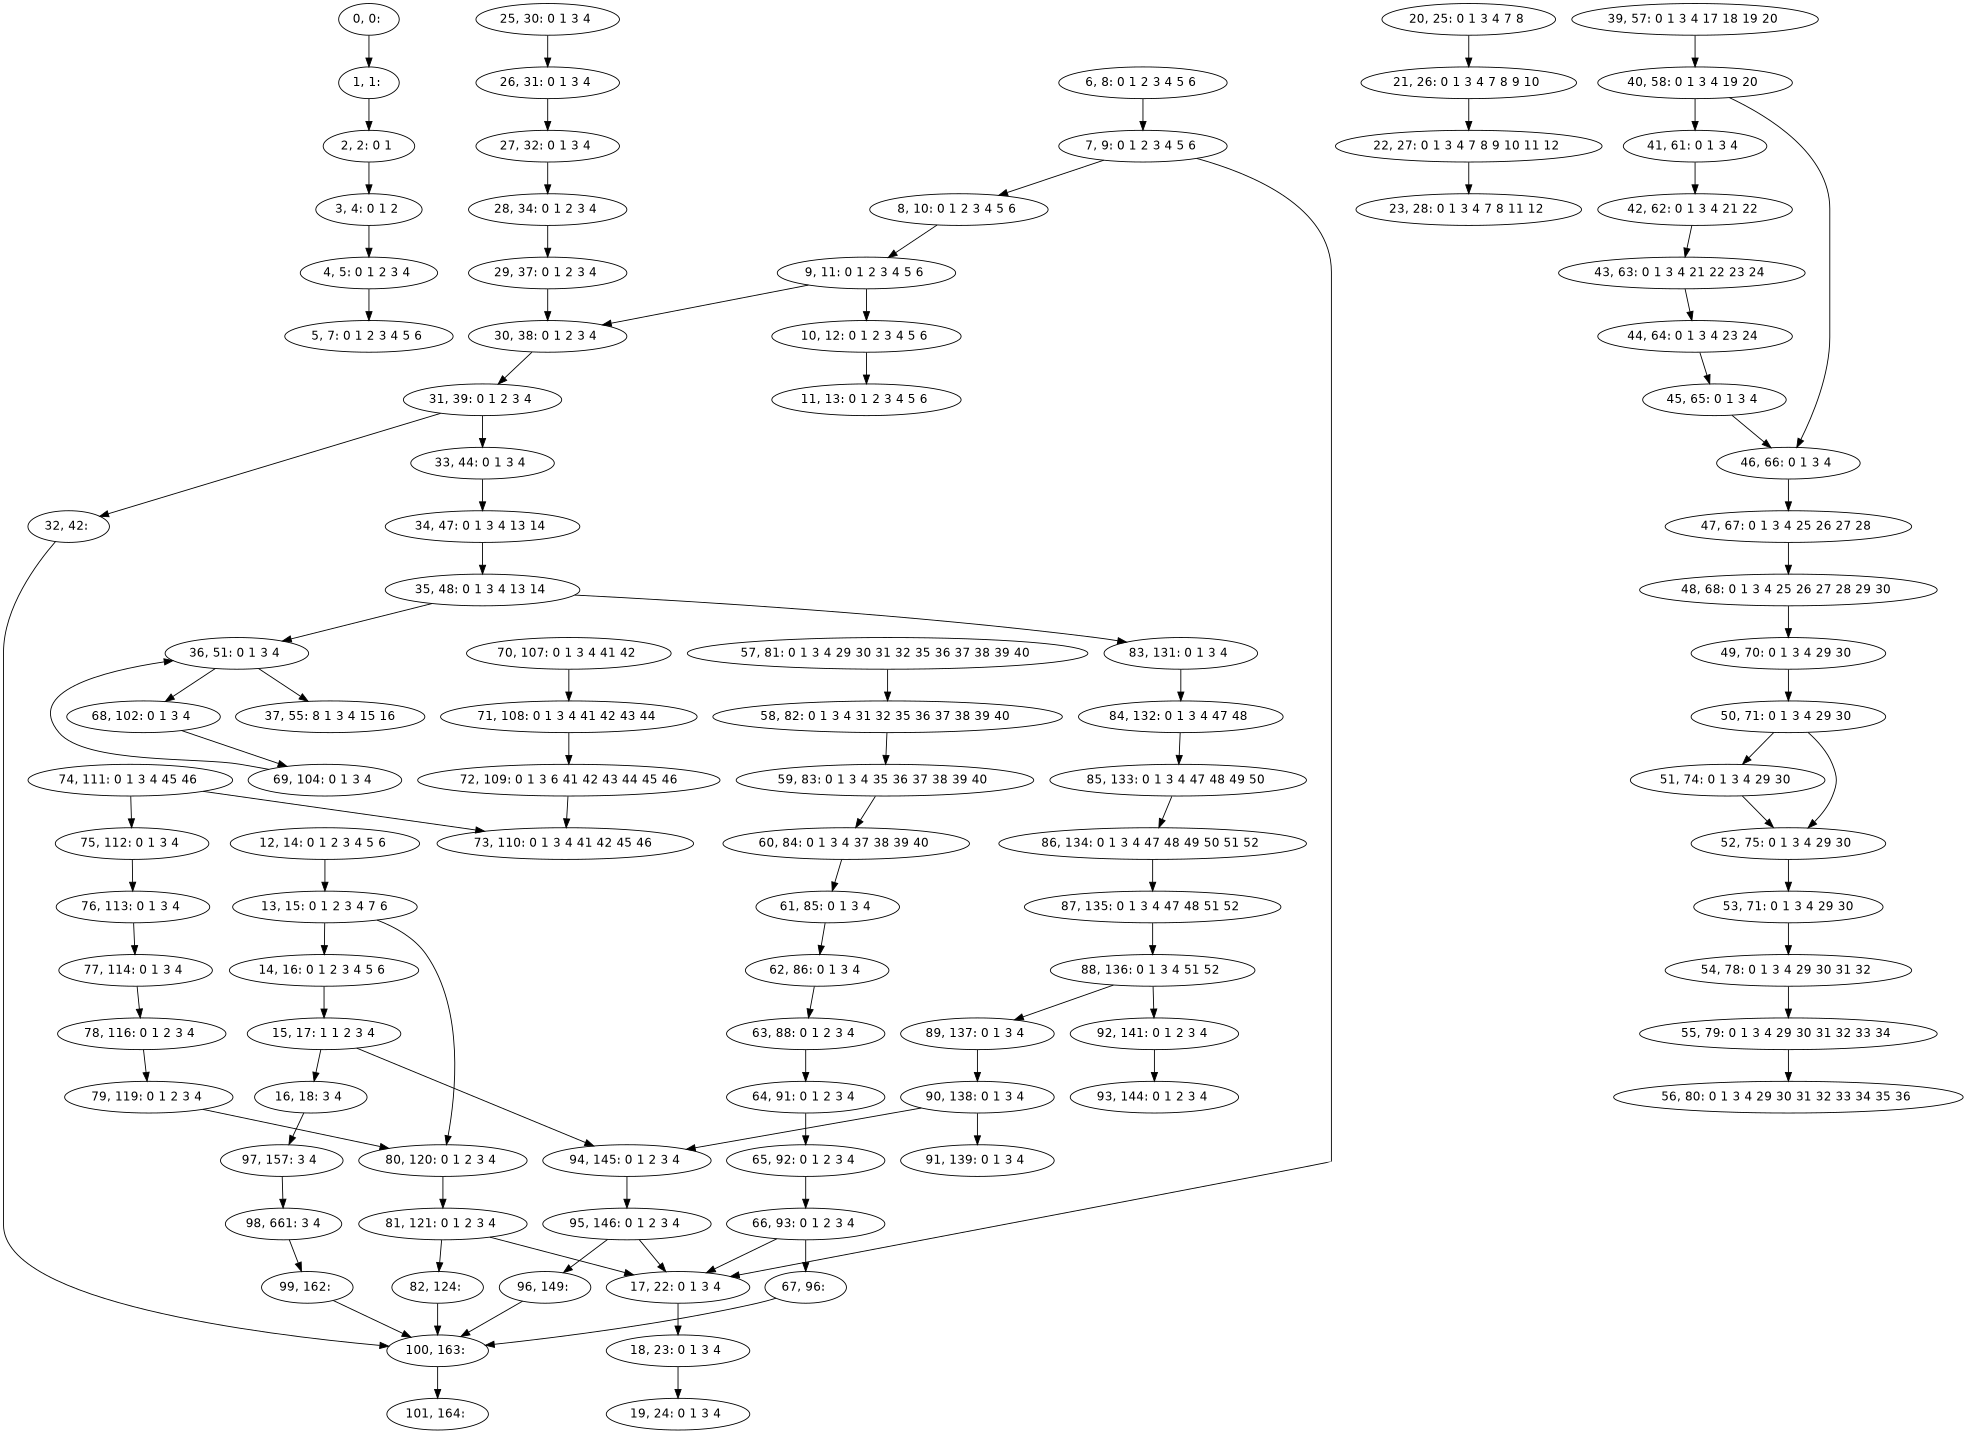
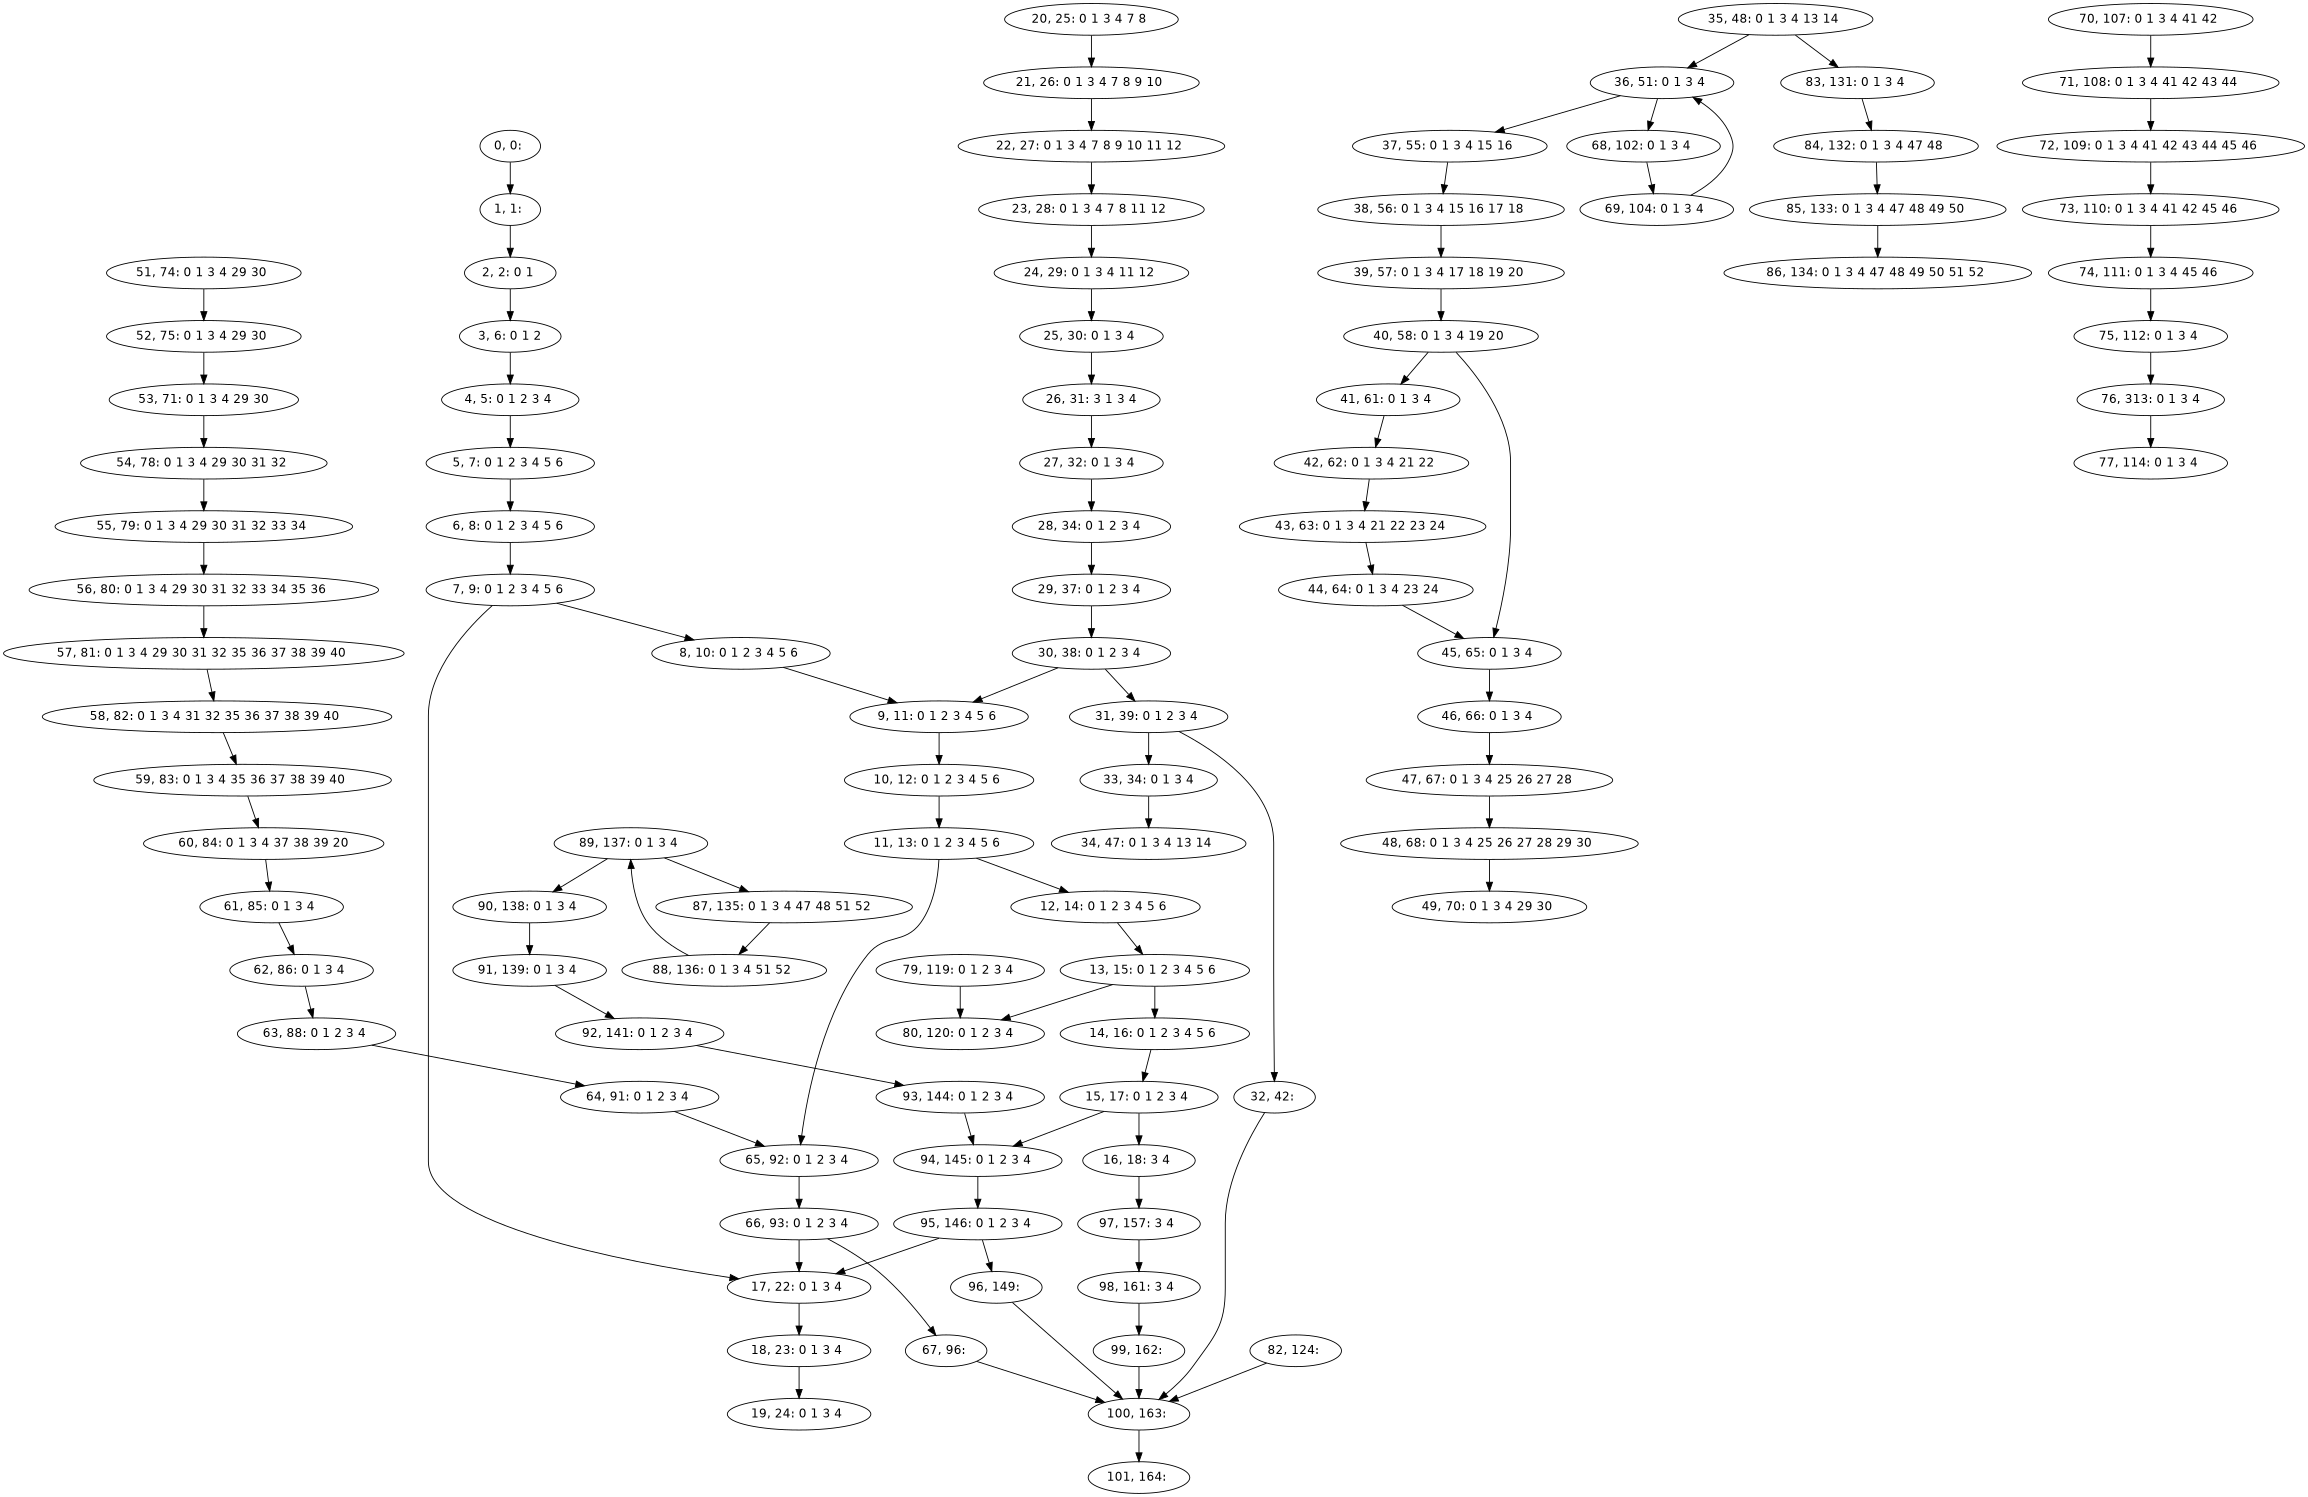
node "26, 31: 0 1 3 4": label "26, 31: 0 1 3 4" -> "26, 31: 3 1 3 4"
node "3, 4: 0 1 2": label "3, 4: 0 1 2" -> "3, 6: 0 1 2"
node "38, 56: 0 1 3 4 15 16 17 18": added
edge "40, 58: 0 1 3 4 19 20" -> "46, 66: 0 1 3 4": now "40, 58: 0 1 3 4 19 20" -> "45, 65: 0 1 3 4"
node "24, 29: 0 1 3 4 11 12": added
edge "9, 11: 0 1 2 3 4 5 6" -> "30, 38: 0 1 2 3 4": reversed
node "33, 44: 0 1 3 4": label "33, 44: 0 1 3 4" -> "33, 34: 0 1 3 4"
edge "5, 7: 0 1 2 3 4 5 6" -> "6, 8: 0 1 2 3 4 5 6": added
edge "34, 47: 0 1 3 4 13 14" -> "35, 48: 0 1 3 4 13 14": removed
edge "56, 80: 0 1 3 4 29 30 31 32 33 34 35 36" -> "57, 81: 0 1 3 4 29 30 31 32 35 36 37 38 39 40": added
node "37, 55: 8 1 3 4 15 16": label "37, 55: 8 1 3 4 15 16" -> "37, 55: 0 1 3 4 15 16"
node "50, 71: 0 1 3 4 29 30": removed
node "72, 109: 0 1 3 6 41 42 43 44 45 46": label "72, 109: 0 1 3 6 41 42 43 44 45 46" -> "72, 109: 0 1 3 4 41 42 43 44 45 46"
edge "74, 111: 0 1 3 4 45 46" -> "73, 110: 0 1 3 4 41 42 45 46": reversed
node "60, 84: 0 1 3 4 37 38 39 40": label "60, 84: 0 1 3 4 37 38 39 40" -> "60, 84: 0 1 3 4 37 38 39 20"
edge "86, 134: 0 1 3 4 47 48 49 50 51 52" -> "87, 135: 0 1 3 4 47 48 51 52": now "89, 137: 0 1 3 4" -> "87, 135: 0 1 3 4 47 48 51 52"
edge "11, 13: 0 1 2 3 4 5 6" -> "12, 14: 0 1 2 3 4 5 6": added
node "76, 113: 0 1 3 4": label "76, 113: 0 1 3 4" -> "76, 313: 0 1 3 4"
node "13, 15: 0 1 2 3 4 7 6": label "13, 15: 0 1 2 3 4 7 6" -> "13, 15: 0 1 2 3 4 5 6"
edge "11, 13: 0 1 2 3 4 5 6" -> "65, 92: 0 1 2 3 4": added
edge "88, 136: 0 1 3 4 51 52" -> "92, 141: 0 1 2 3 4": now "91, 139: 0 1 3 4" -> "92, 141: 0 1 2 3 4"
node "78, 116: 0 1 2 3 4": removed
node "15, 17: 1 1 2 3 4": label "15, 17: 1 1 2 3 4" -> "15, 17: 0 1 2 3 4"
edge "90, 138: 0 1 3 4" -> "94, 145: 0 1 2 3 4": now "93, 144: 0 1 2 3 4" -> "94, 145: 0 1 2 3 4"
node "98, 661: 3 4": label "98, 661: 3 4" -> "98, 161: 3 4"
node "81, 121: 0 1 2 3 4": removed
